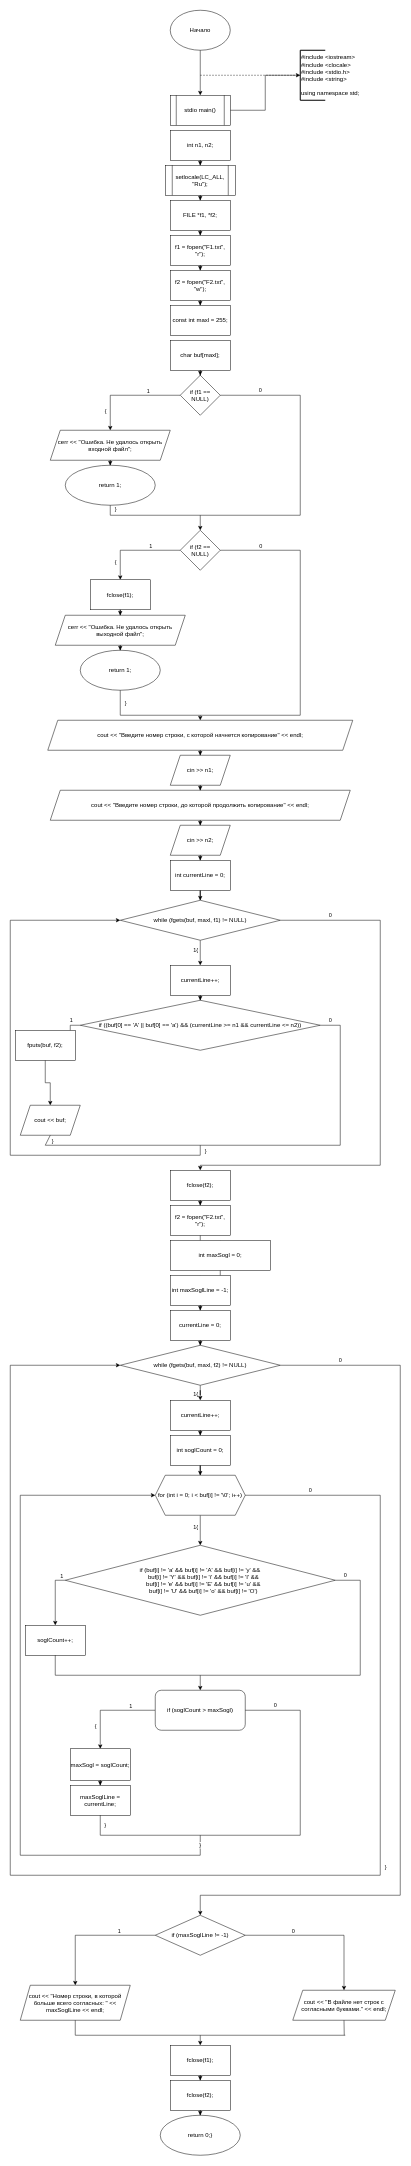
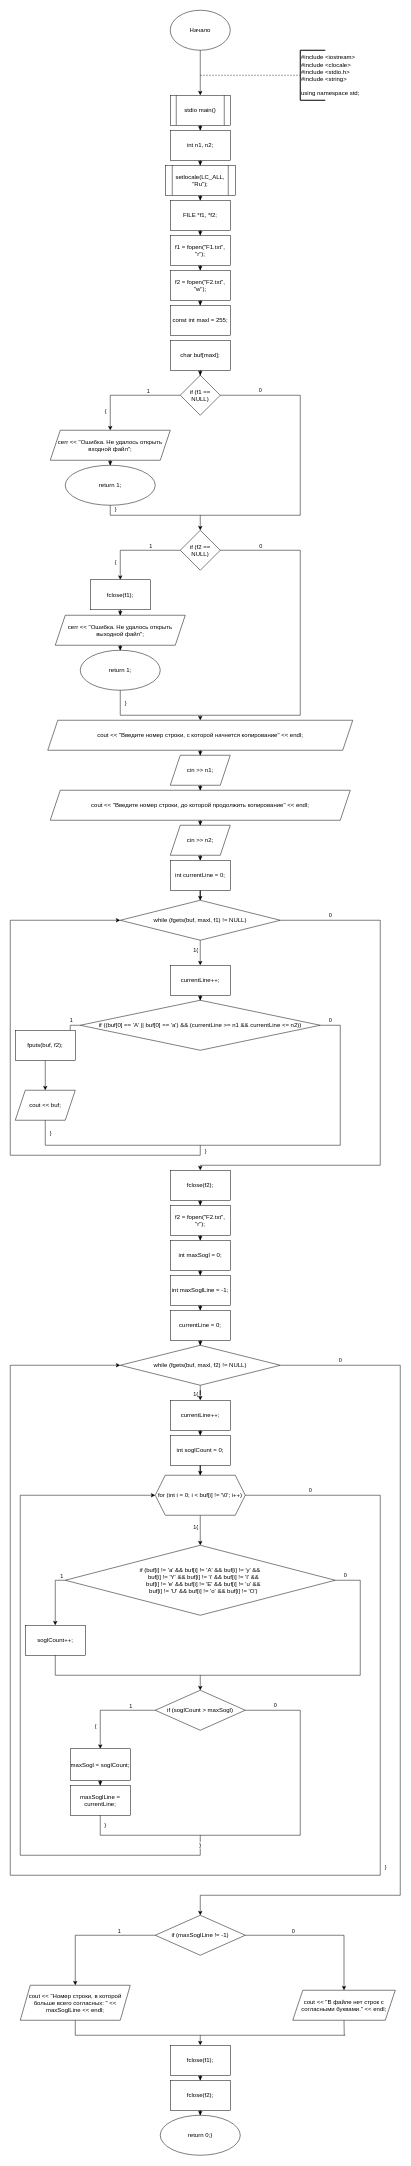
edge "stdio main()" -> "#include <iostream> #include <clocale> #include <stdio.h> #include <string> using namespace std;": now "stdio main()" -> "int n1, n2;"
node "cout << buf;": moved (50, 1120) -> (45, 1105)
node "int maxSogl = 0;": size 100x30 -> 60x30
node "if (soglCount > maxSogl)": shape rounded rectangle -> diamond
